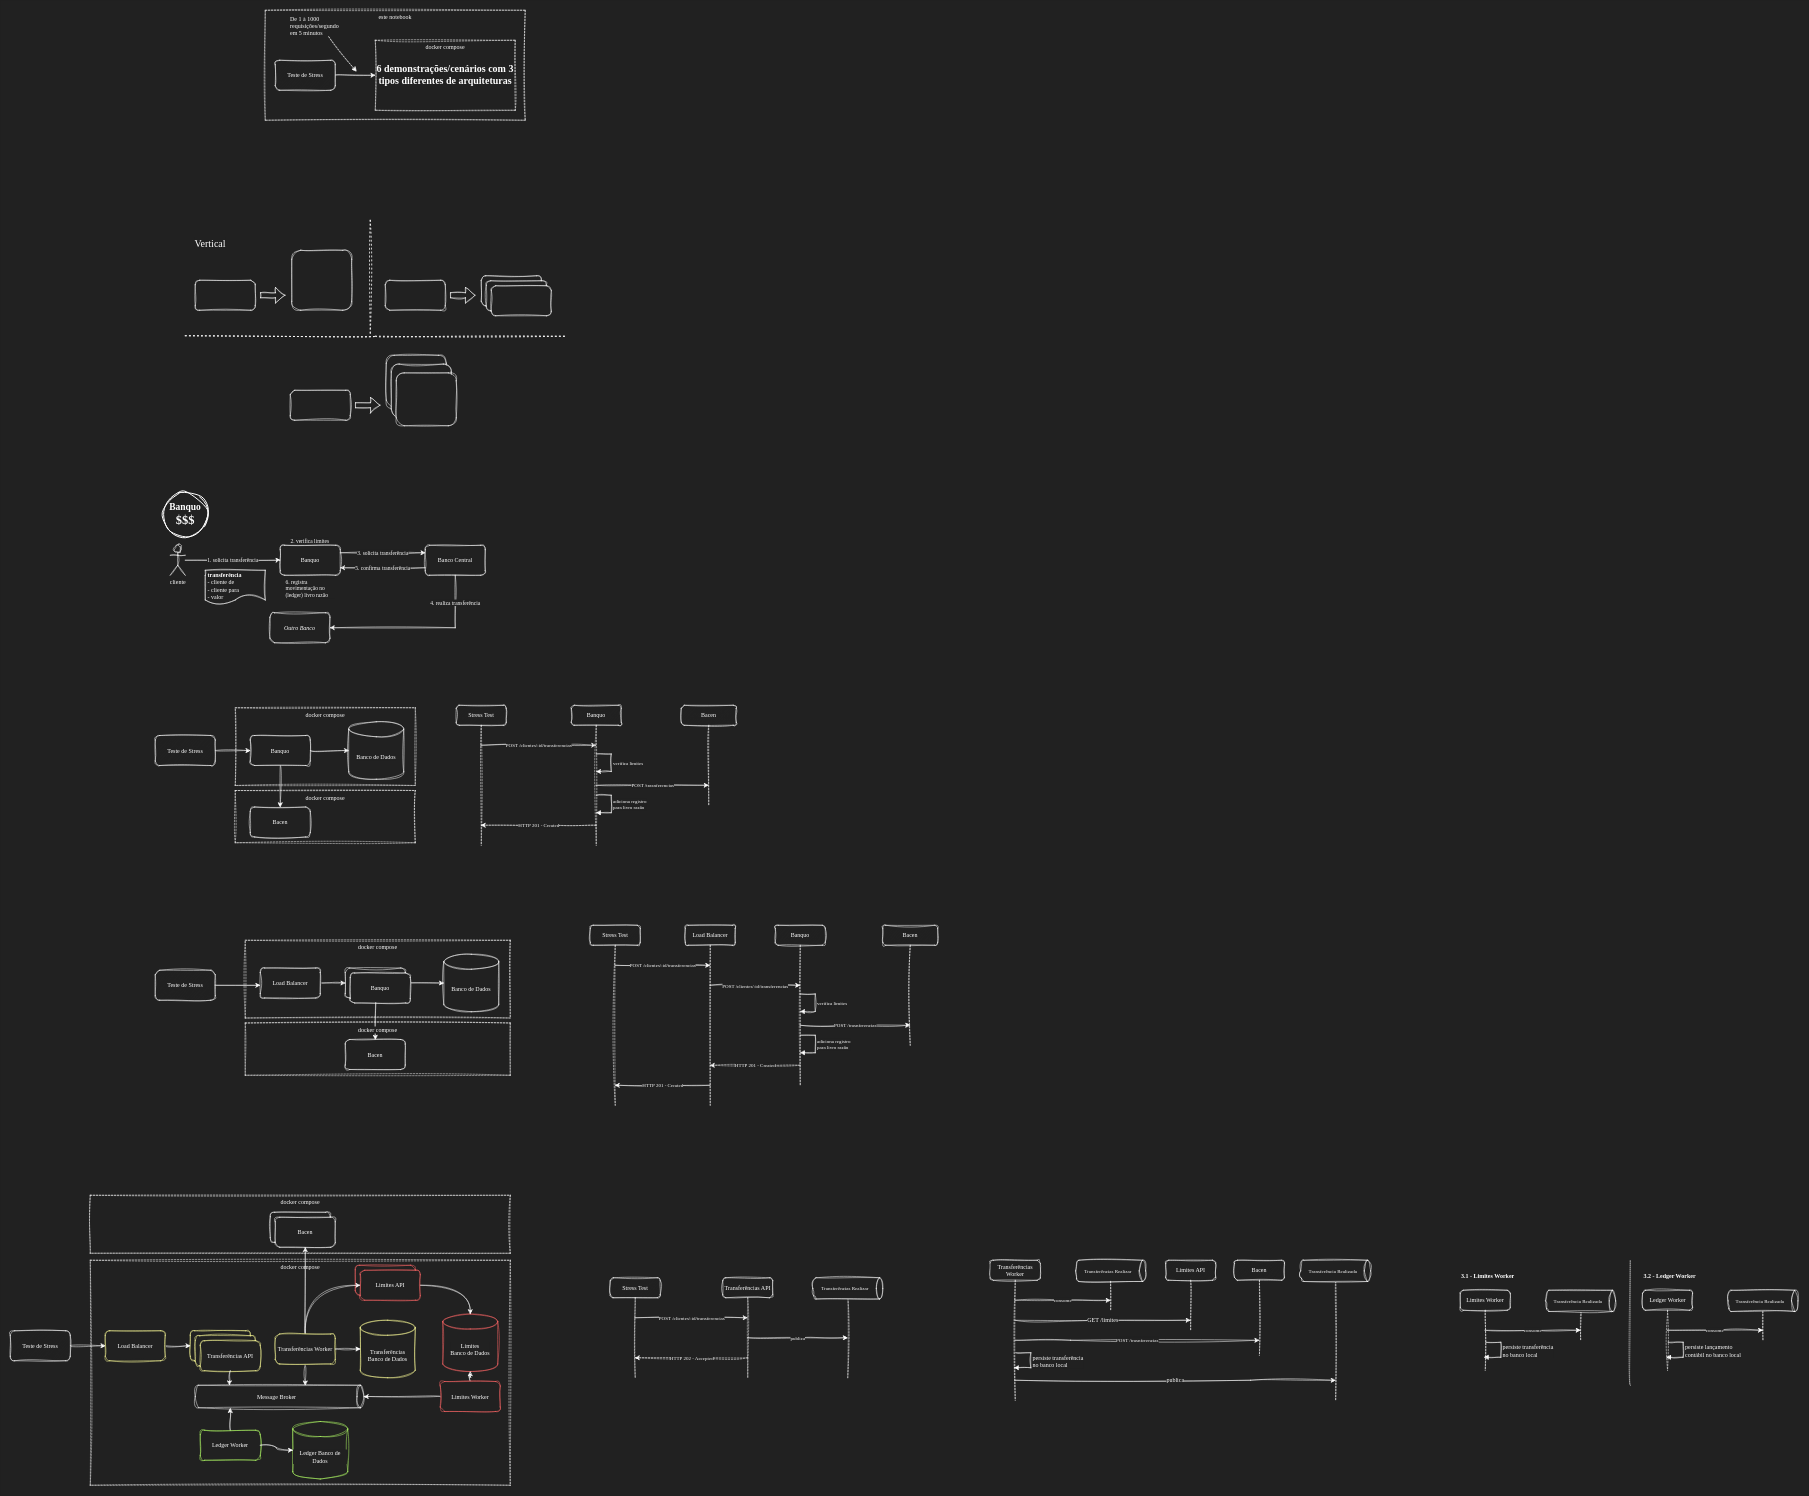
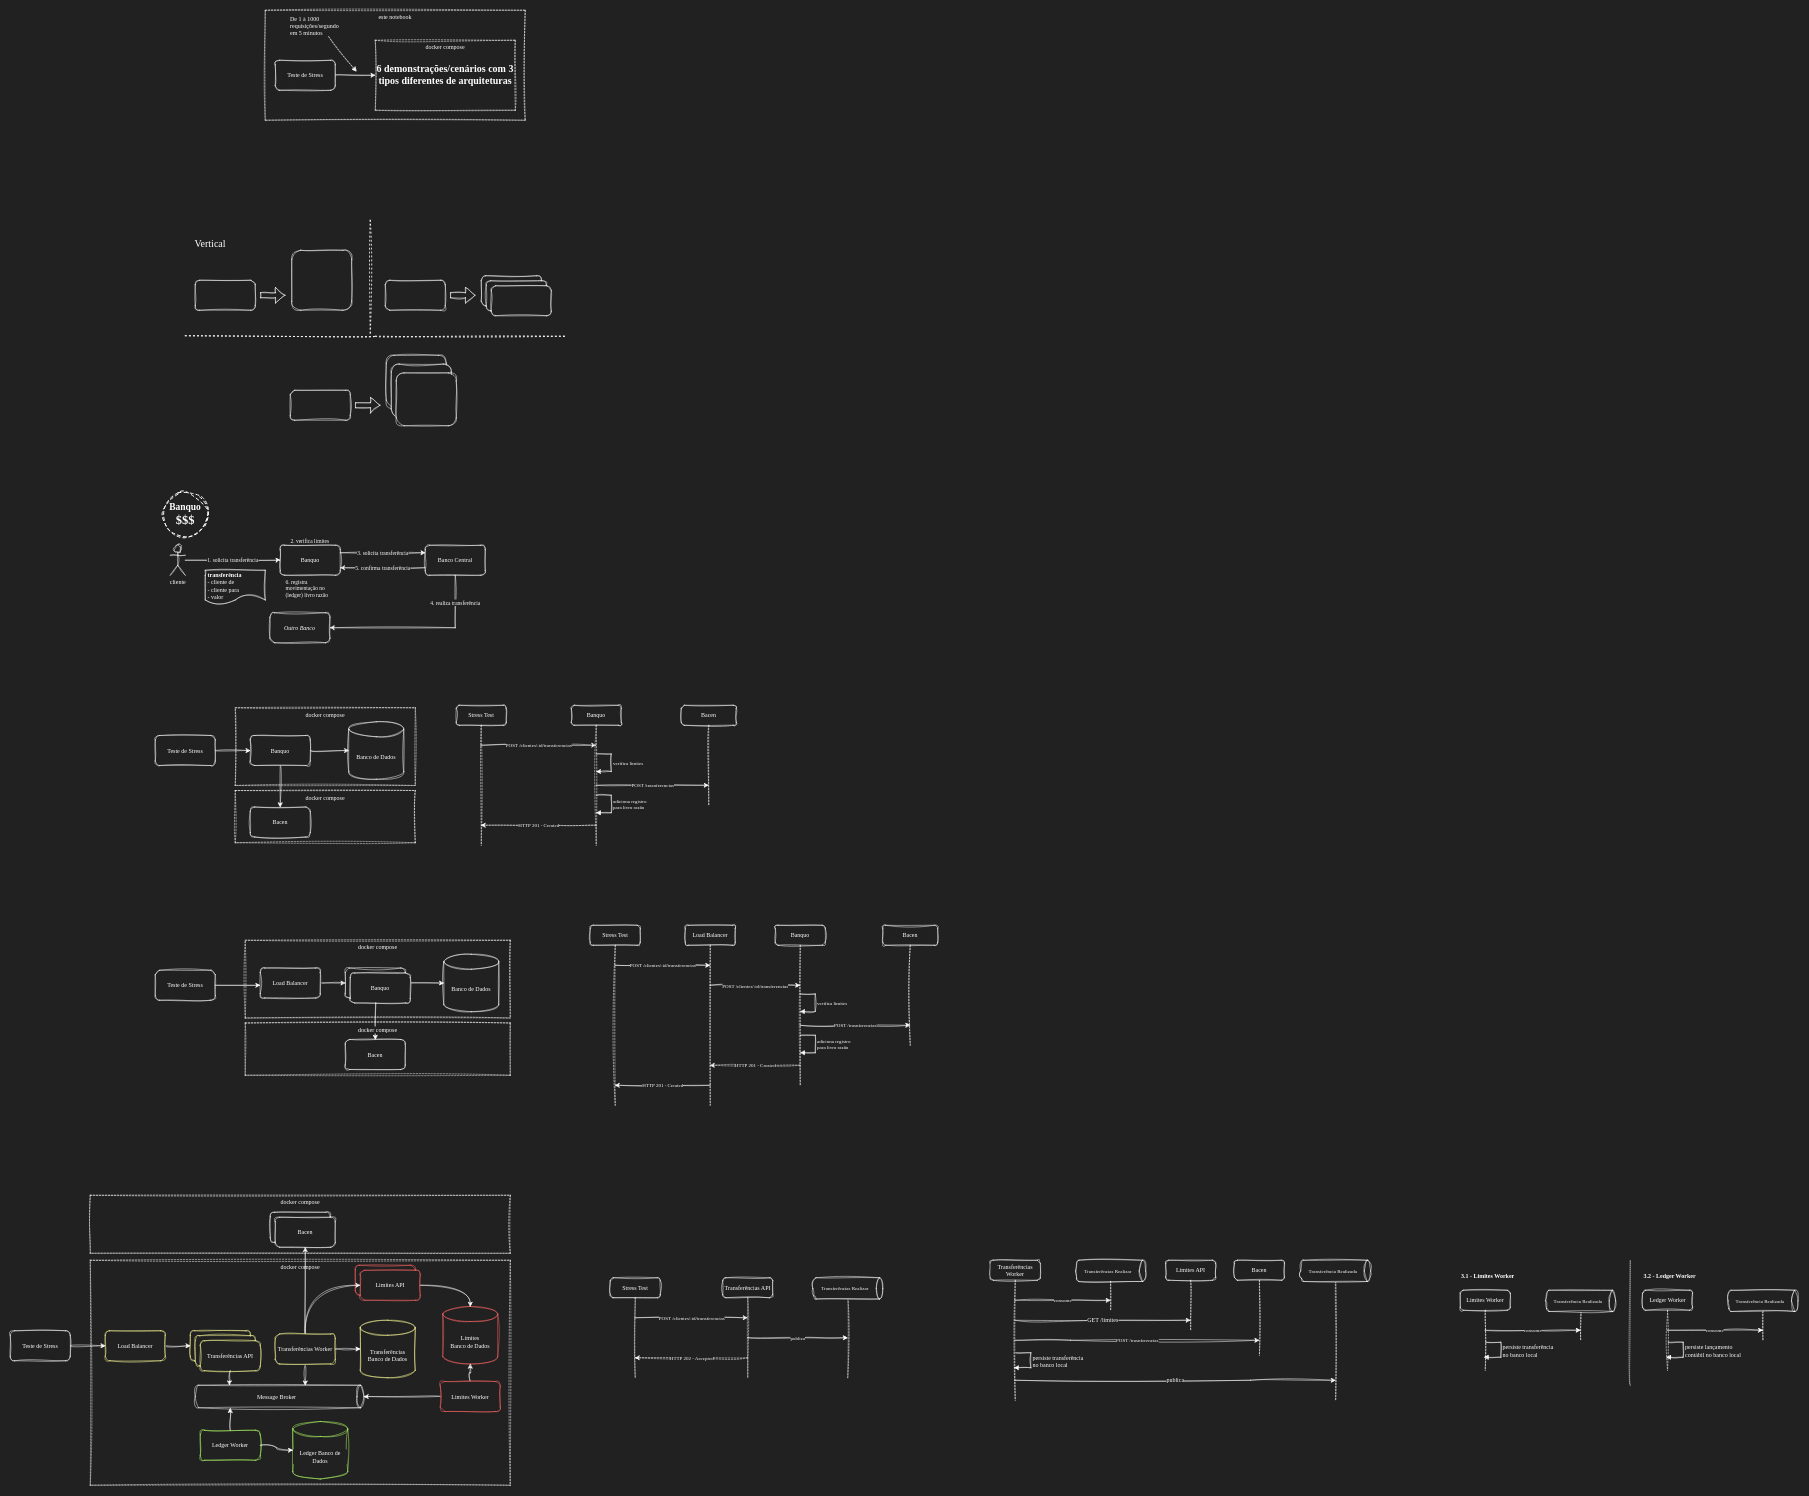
node "Banquo $$$": style solid -> dashed
node "Limites Banco de Dados": moved (470, 1343) -> (470, 1335)
